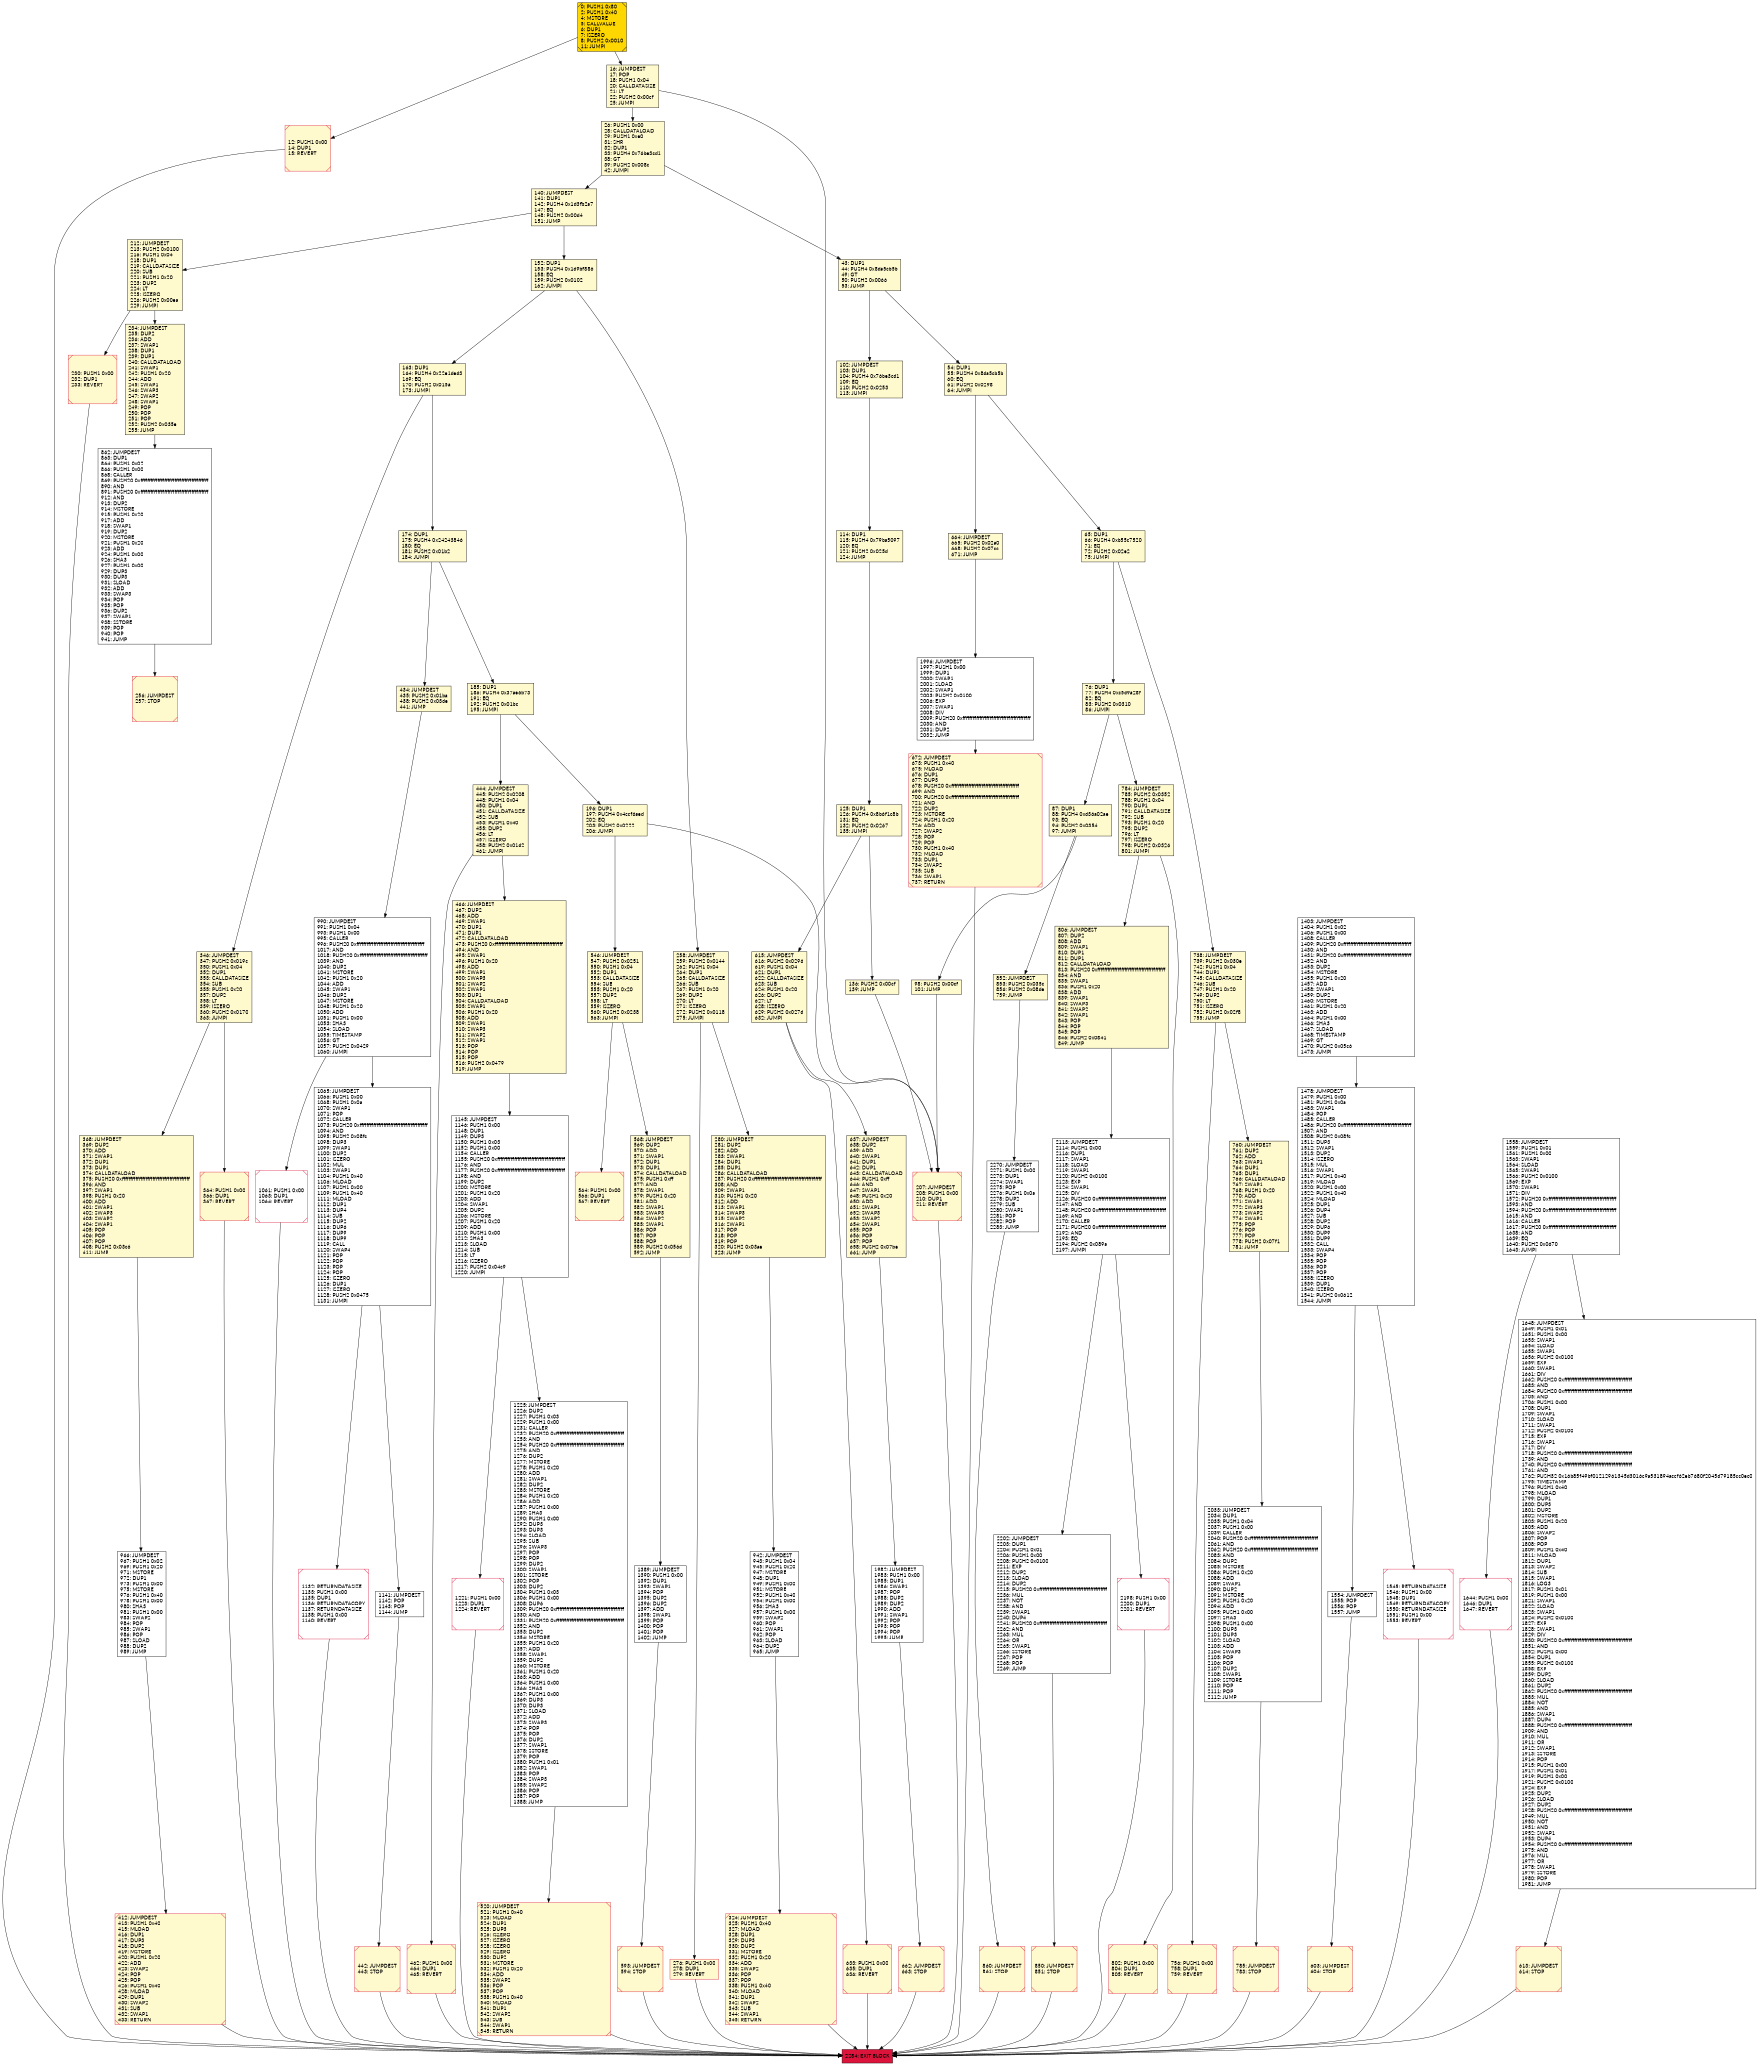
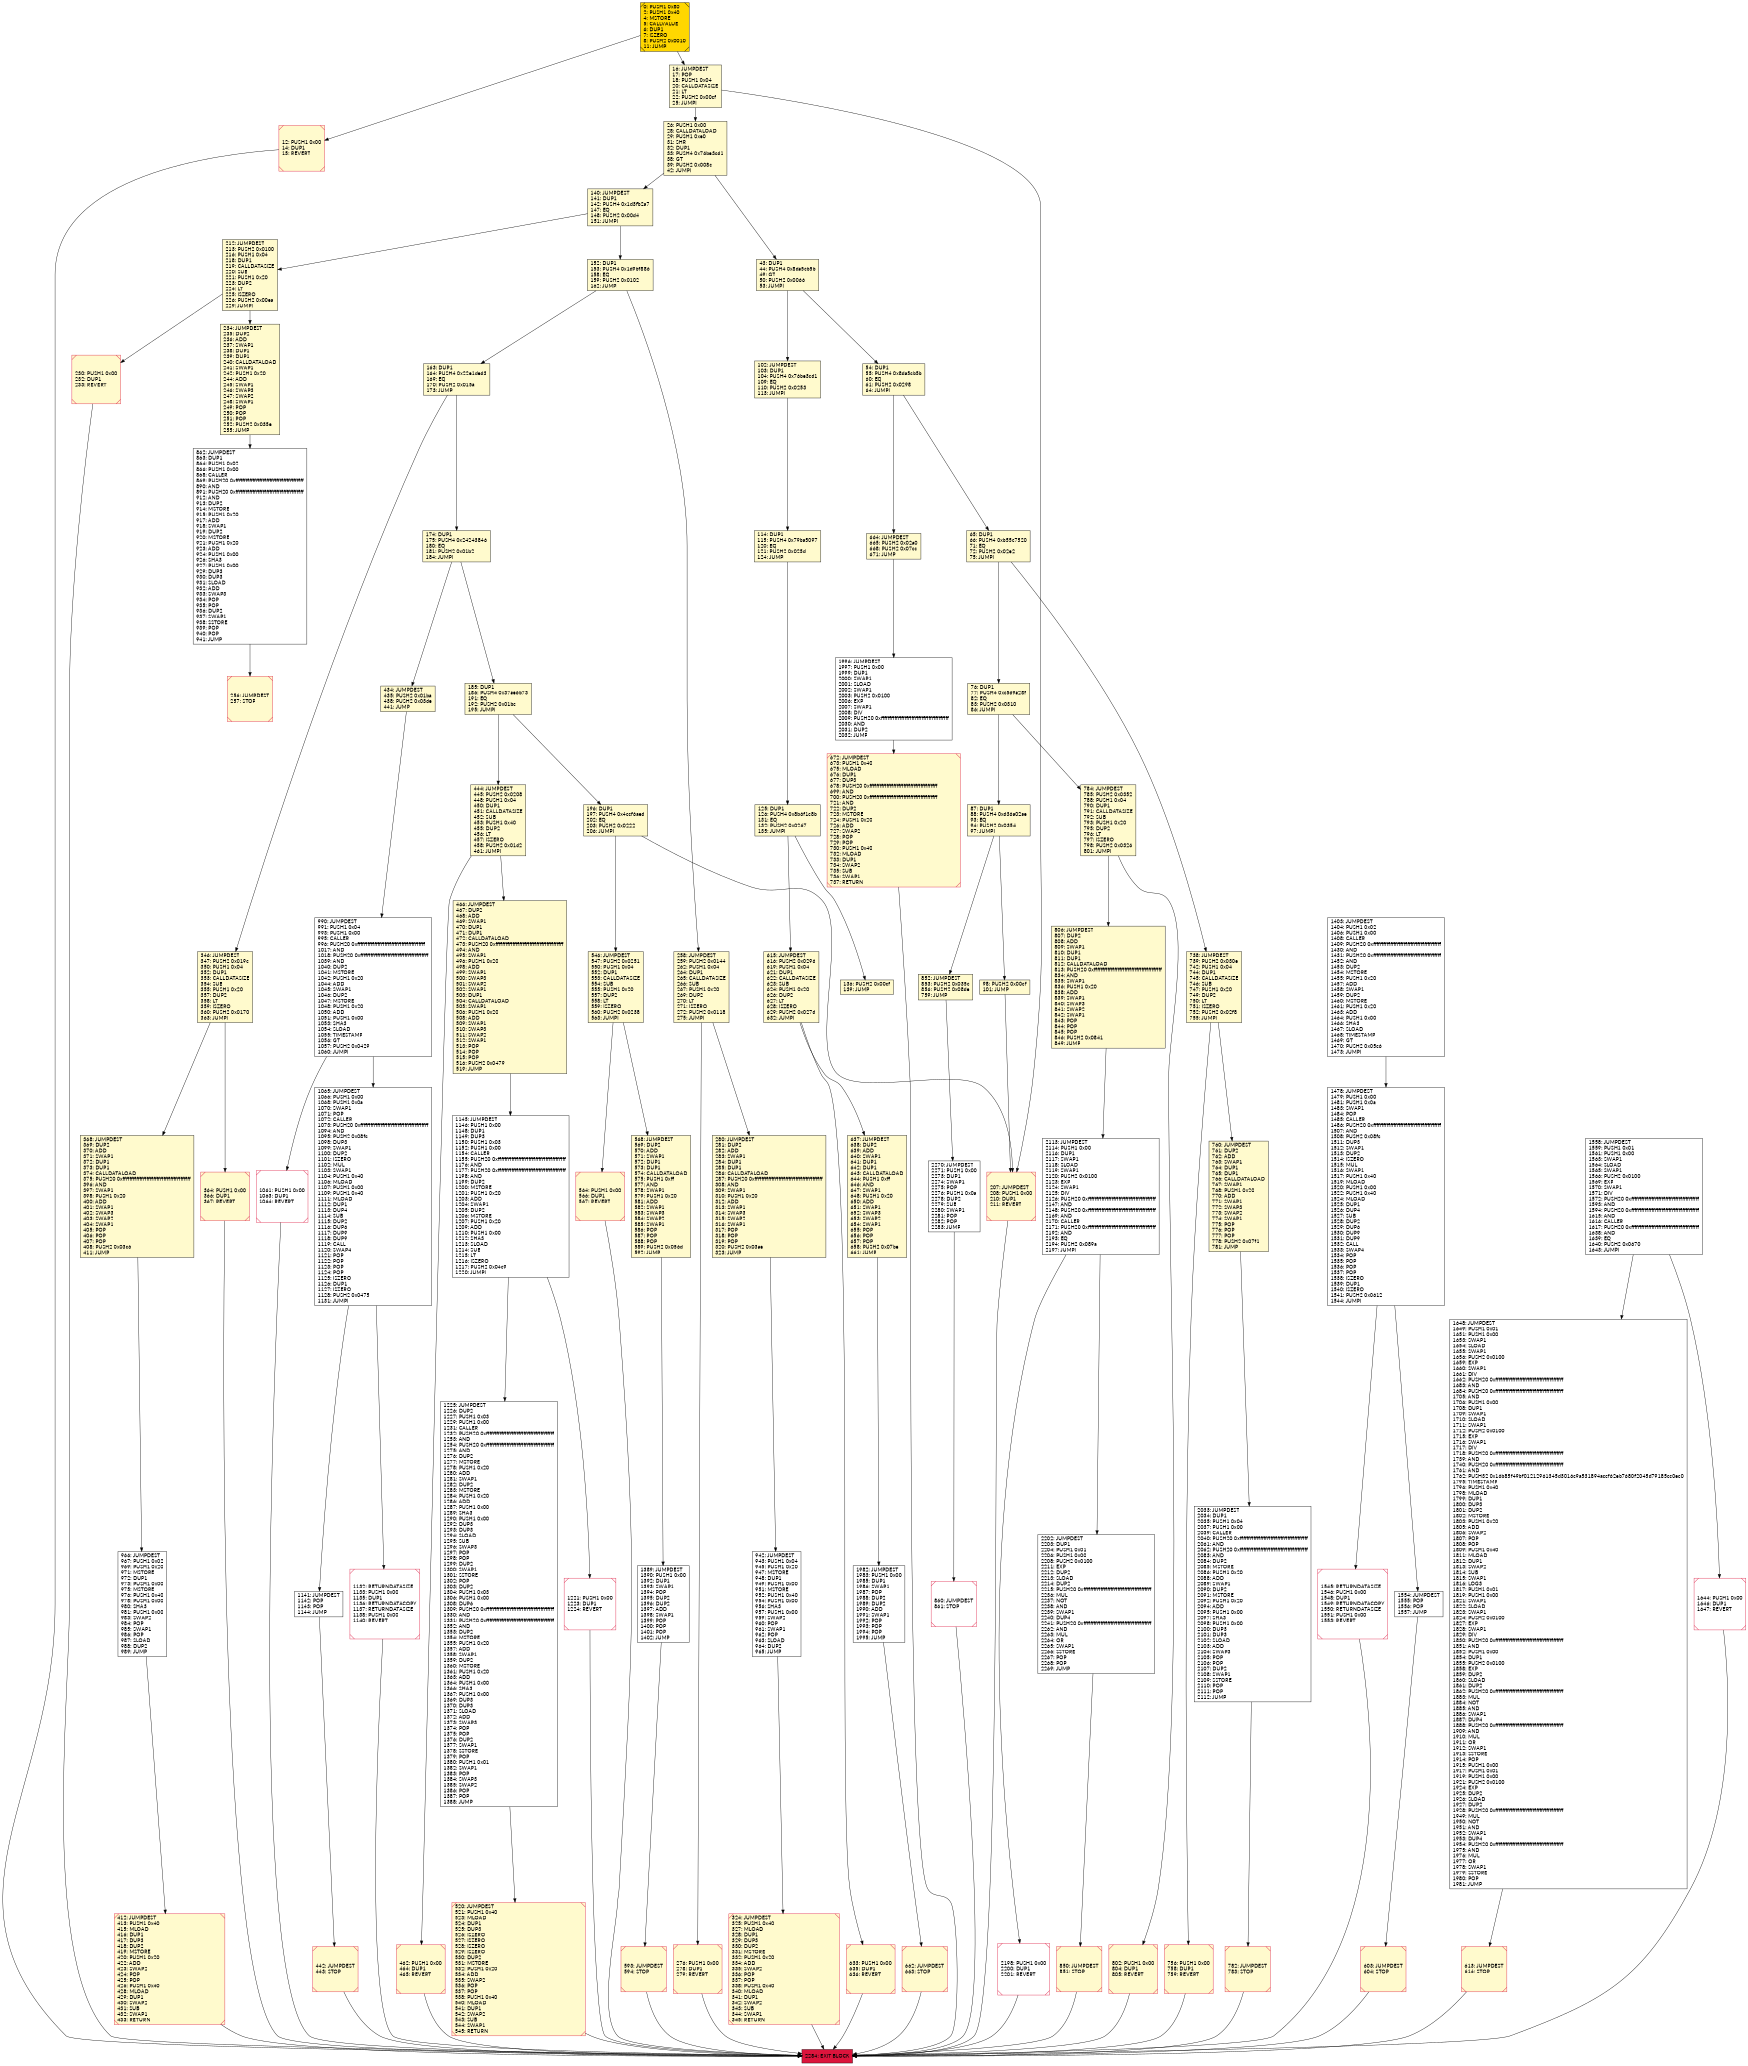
edge "136: PUSH2 0x00cf 139: JUMP" -> "207: JUMPDEST 208: PUSH1 0x00 210: DUP1 211: REVERT": removed
edge "564: PUSH1 0x00 566: DUP1 567: REVERT" -> "2284: EXIT BLOCK": added
node "276: PUSH1 0x00 278: DUP1 279: REVERT": shape box -> Msquare
node "860: JUMPDEST 861: STOP": fillcolor lemonchiffon -> white
node "785: JUMPDEST 783: STOP": label "785: JUMPDEST 783: STOP" -> "782: JUMPDEST 783: STOP"
